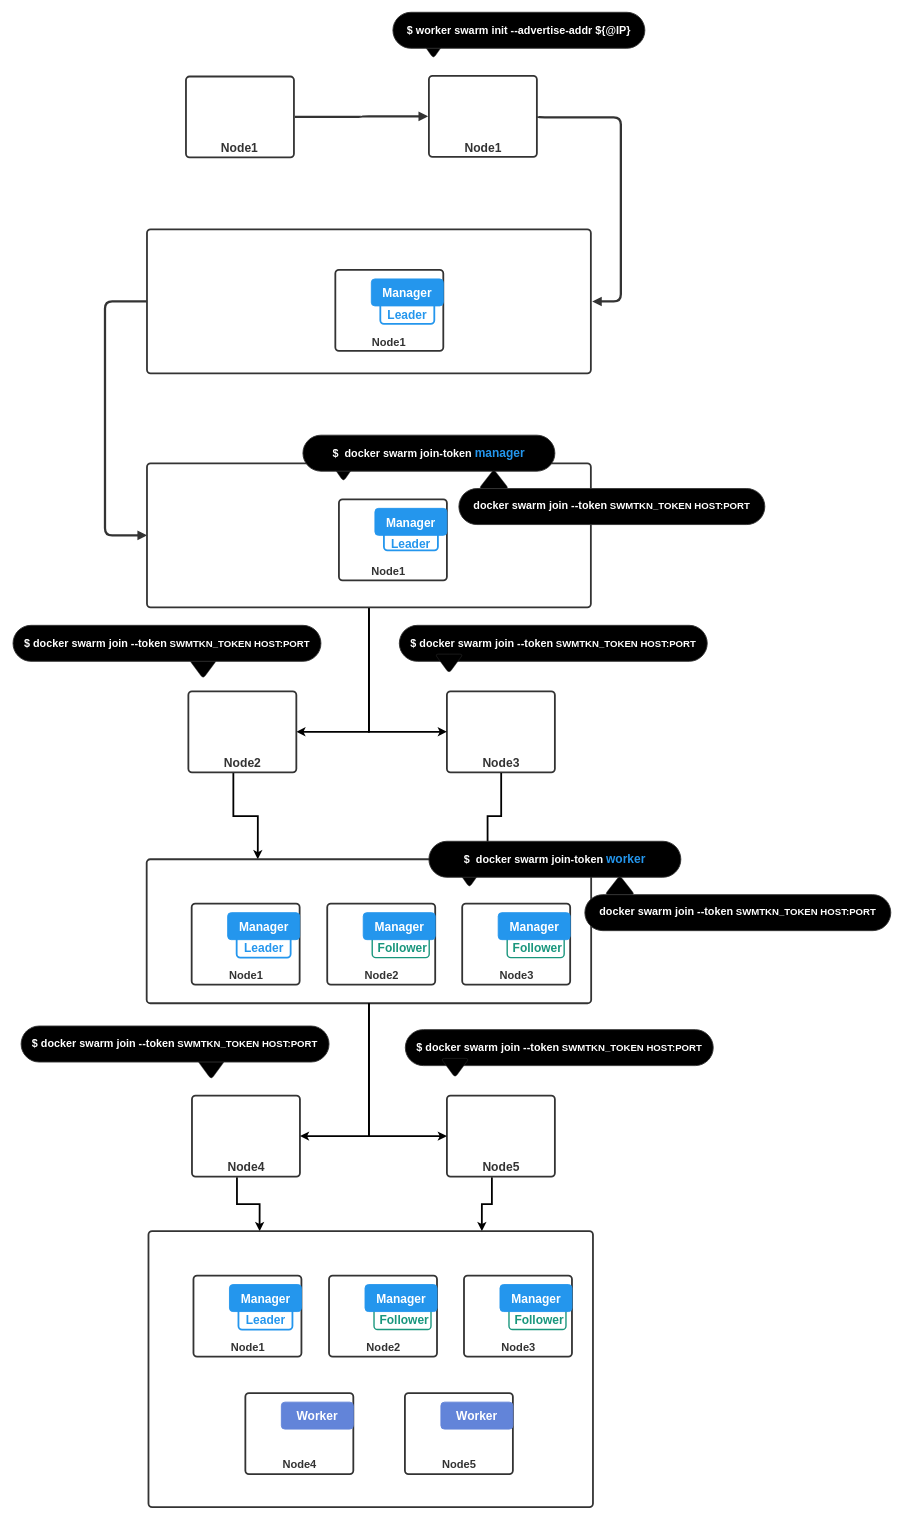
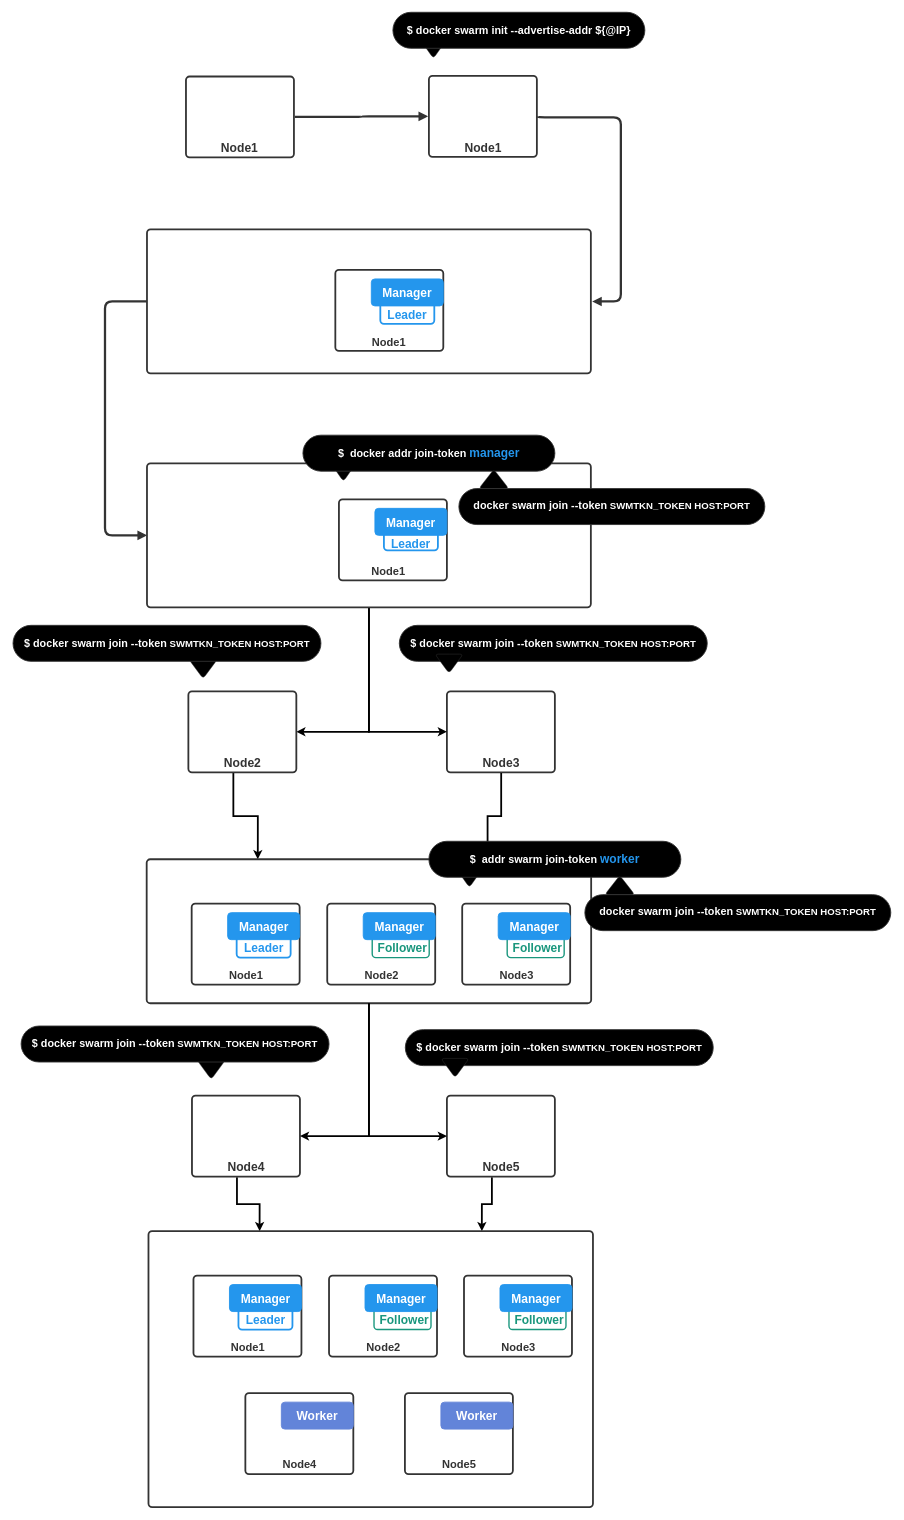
node "$ worker swarm init --advertise-addr ${@IP}": label "$ worker swarm init --advertise-addr ${@IP}" -> "$ docker swarm init --advertise-addr ${@IP}"
node "$ docker swarm join-token manager": label "$ docker swarm join-token manager" -> "$ docker addr join-token manager"
node "$ docker swarm join-token worker": label "$ docker swarm join-token worker" -> "$ addr swarm join-token worker"
